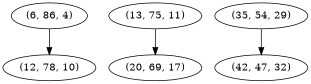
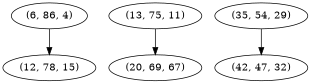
node "(12, 78, 10)": label "(12, 78, 10)" -> "(12, 78, 15)"
node "(20, 69, 17)": label "(20, 69, 17)" -> "(20, 69, 67)"
